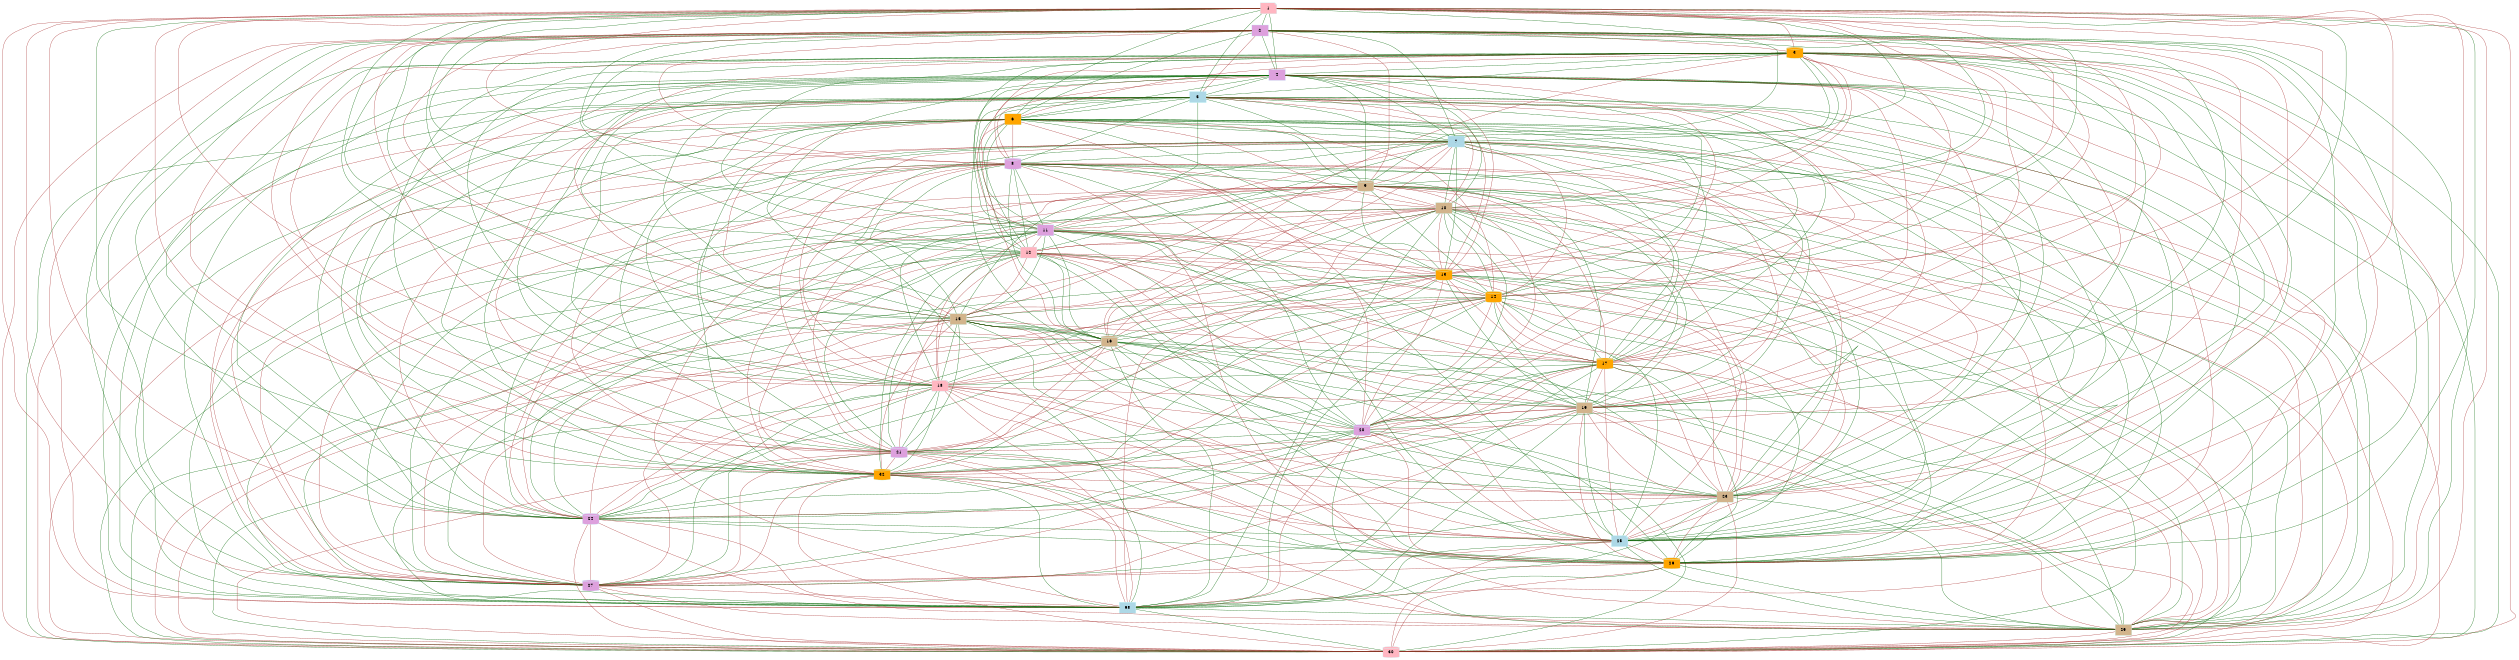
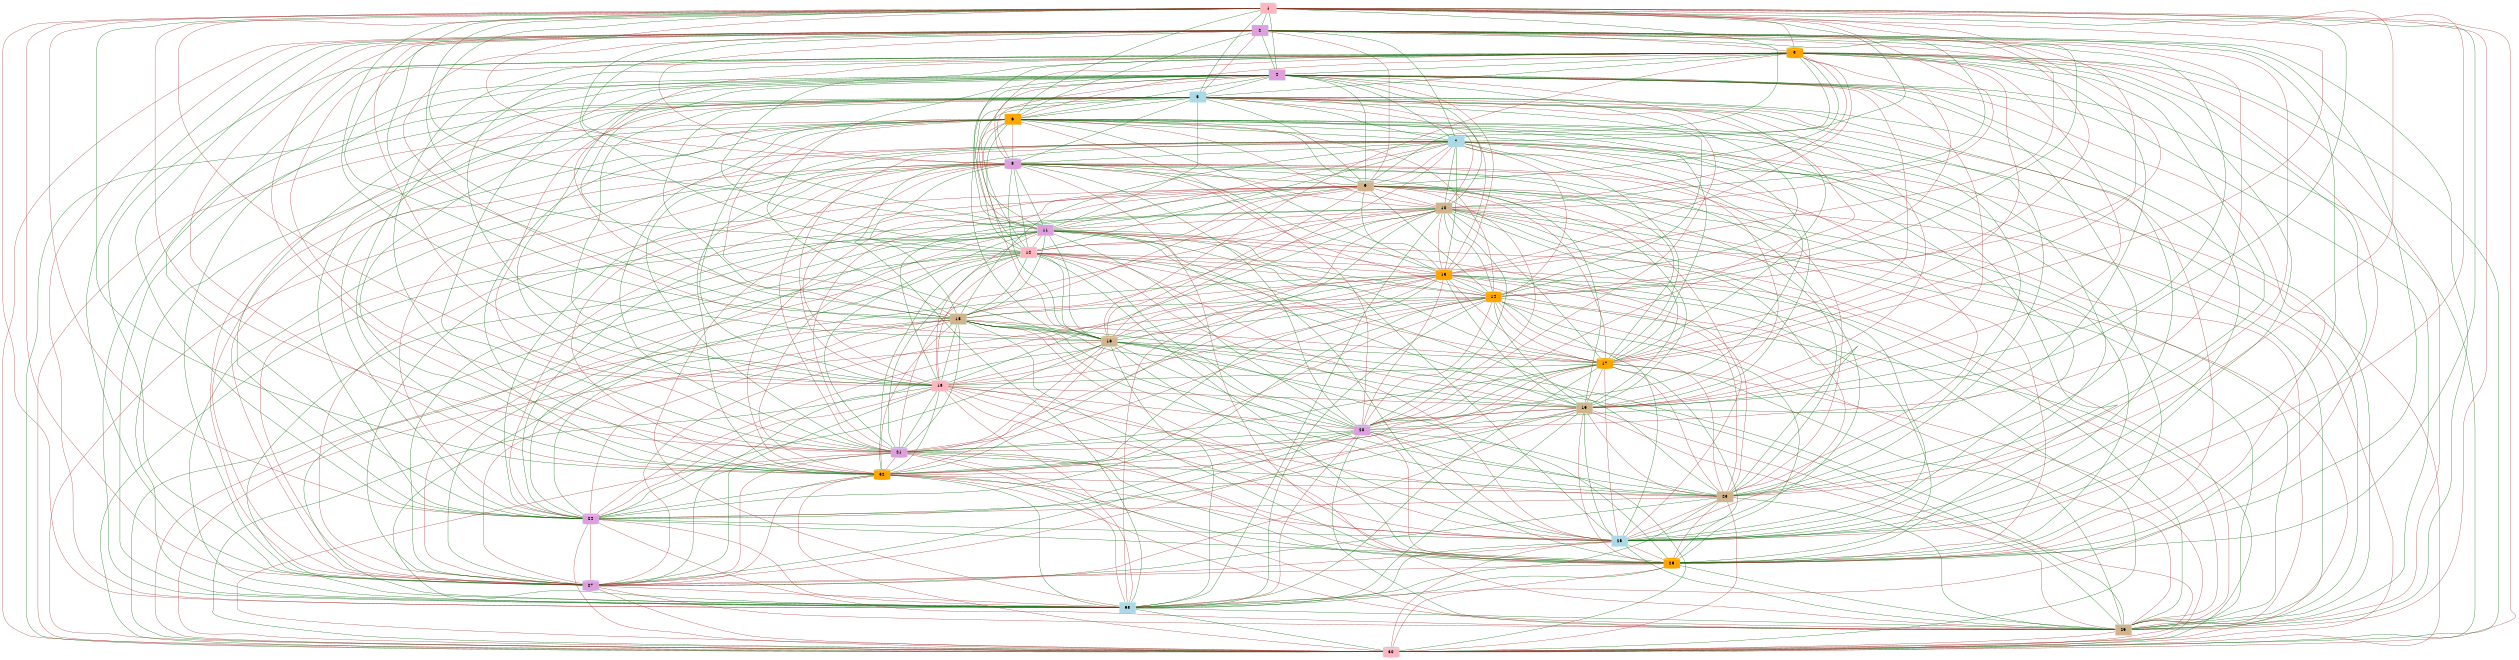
edge "10" -- "24": color brown -> darkgreen
edge "12" -- "15": color brown -> darkgreen
